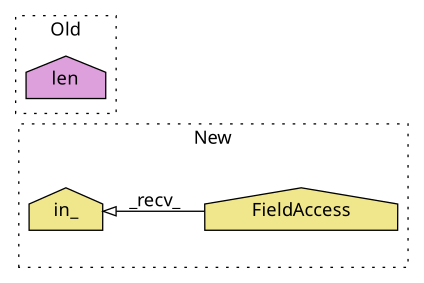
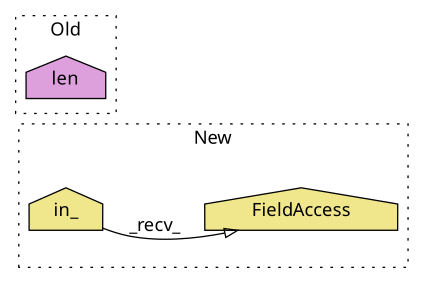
edge "FieldAccess" -> "in_": reversed
